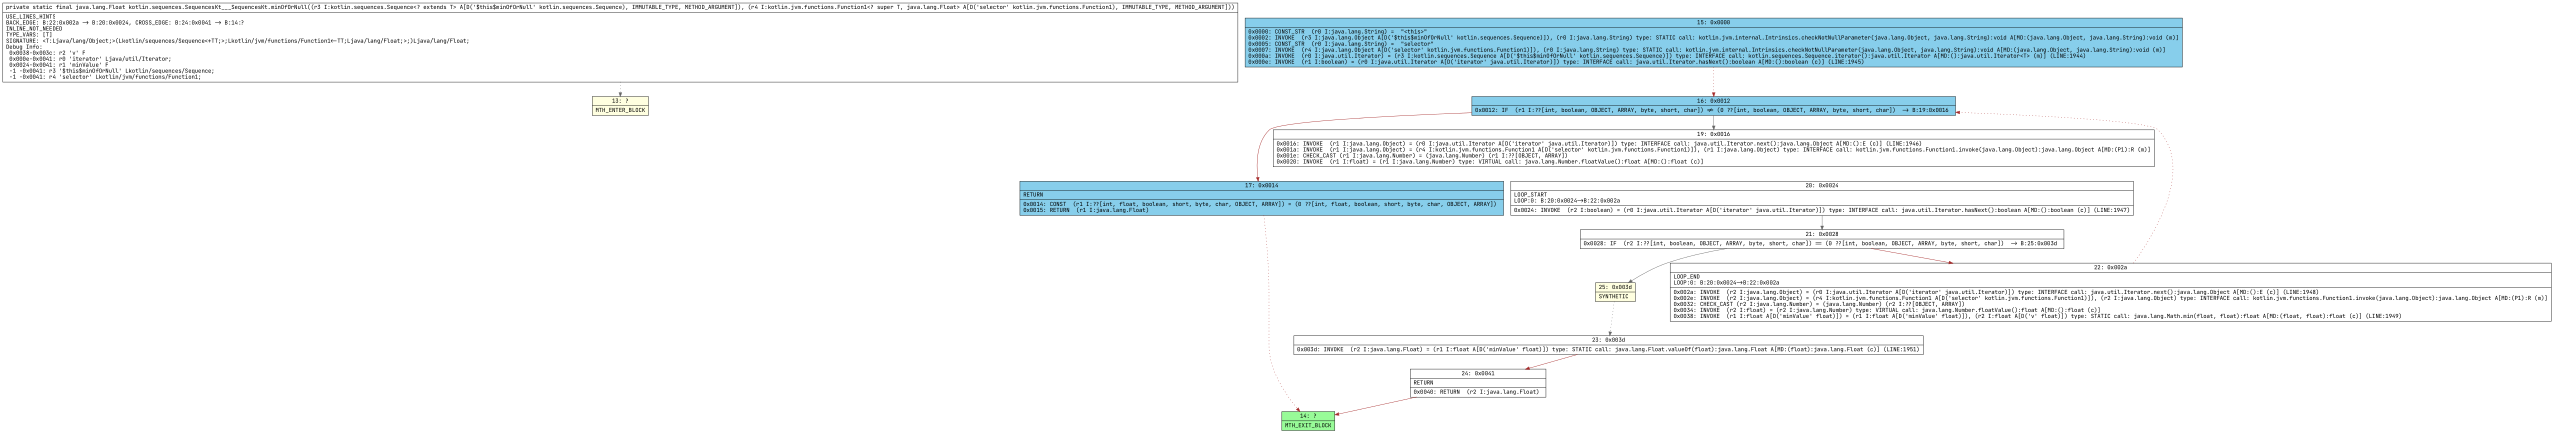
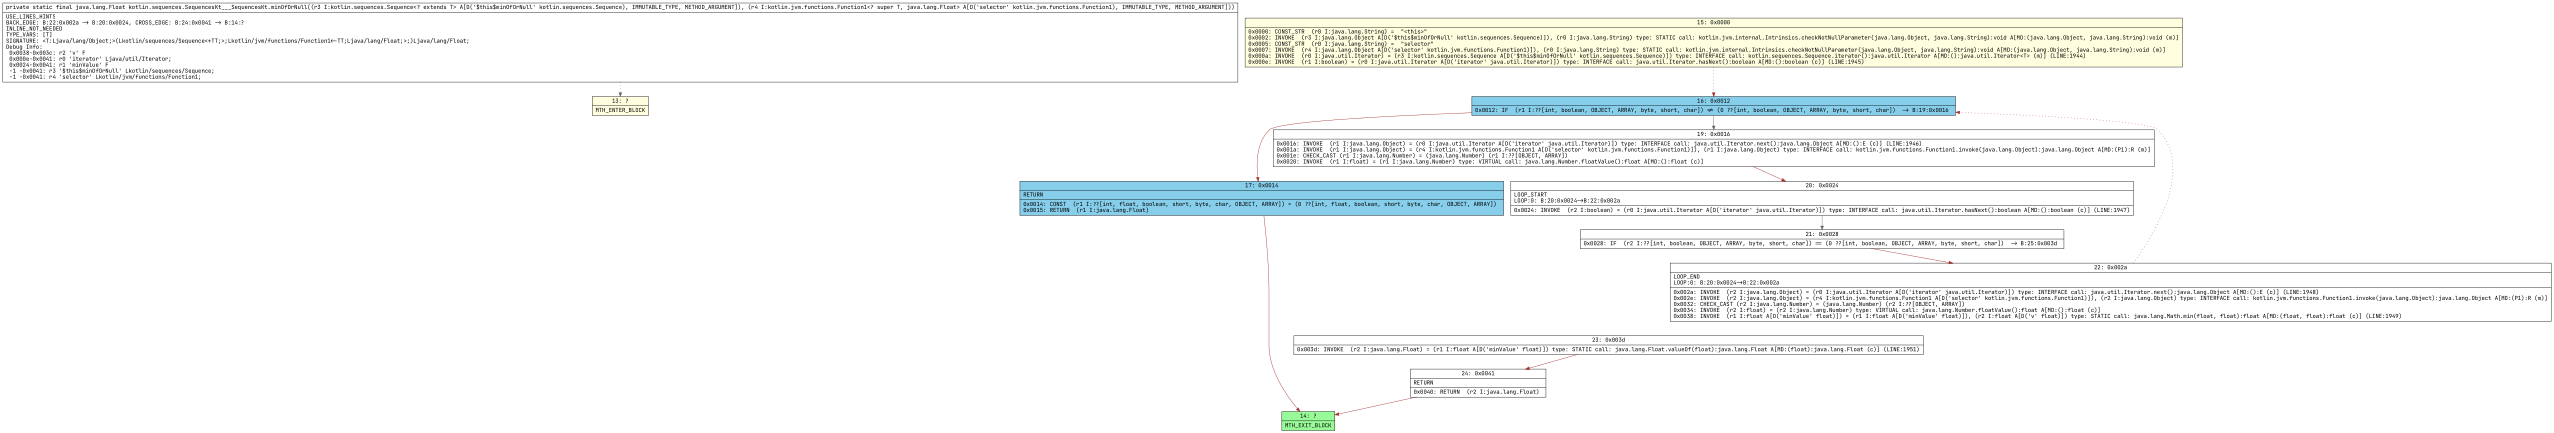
node "15: 0x0000": fillcolor skyblue -> lightyellow
edge "19: 0x0016" -> "20: 0x0024": added
node "25: 0x003d": removed
edge "17: 0x0014" -> "14: ?": style dotted -> solid
